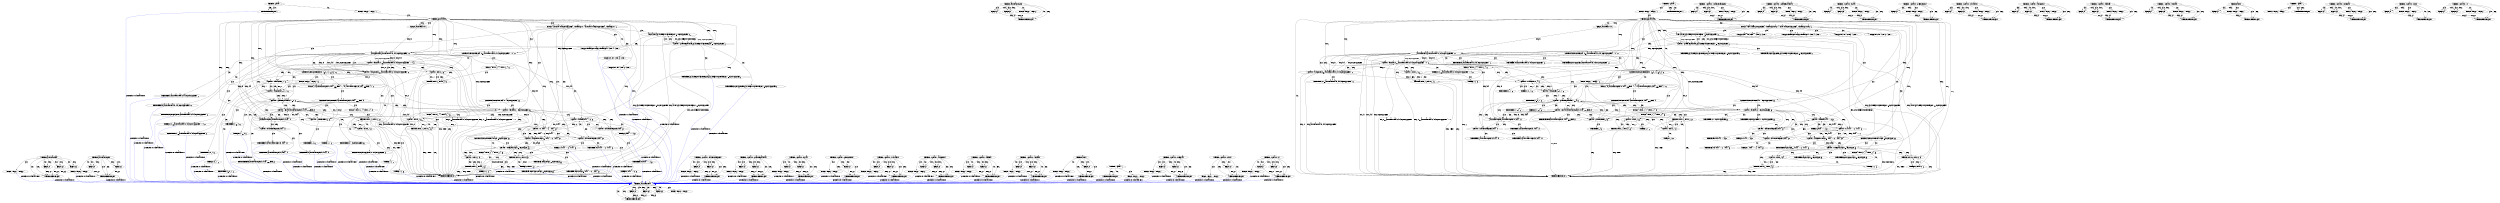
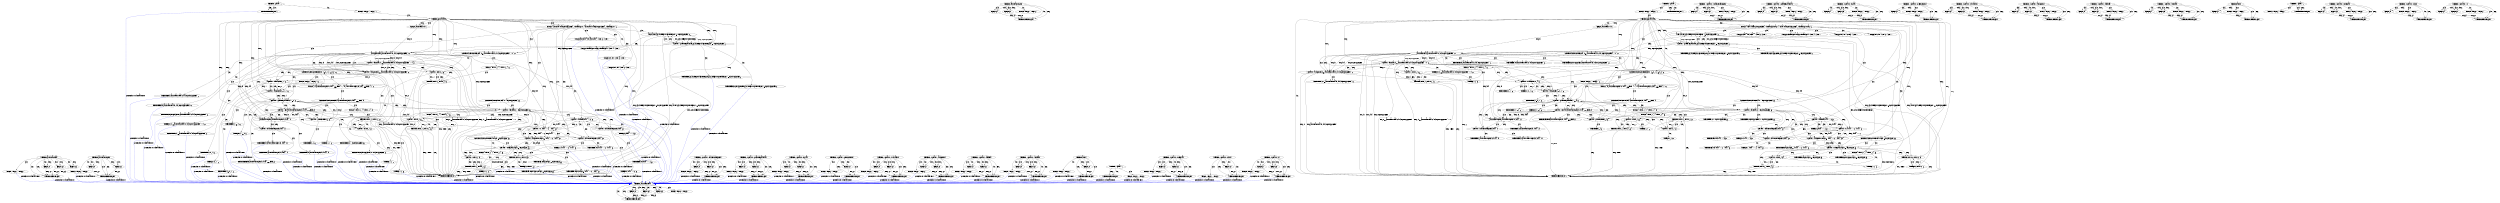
node "<(LOCAL,jas_uchar[] buf: jas_uchar[])<SUB>3</SUB>>": added
